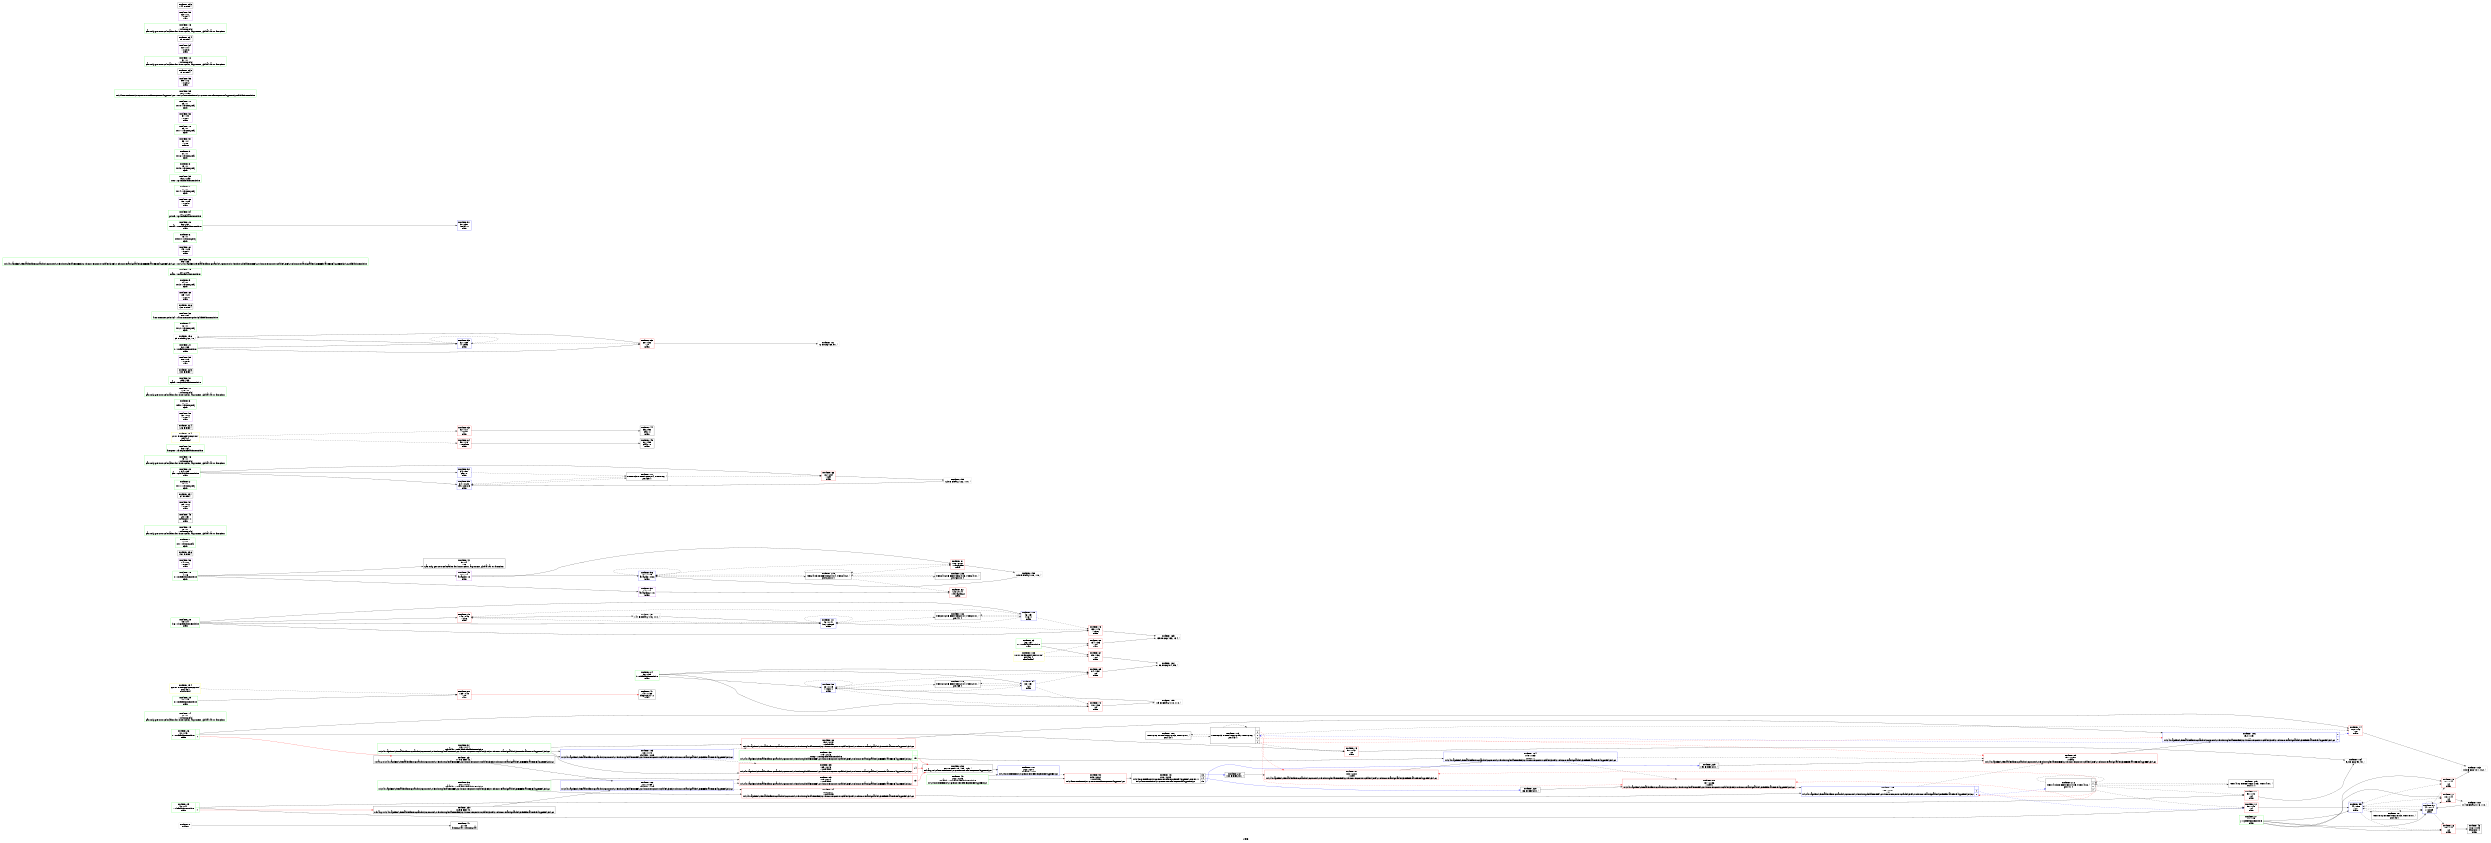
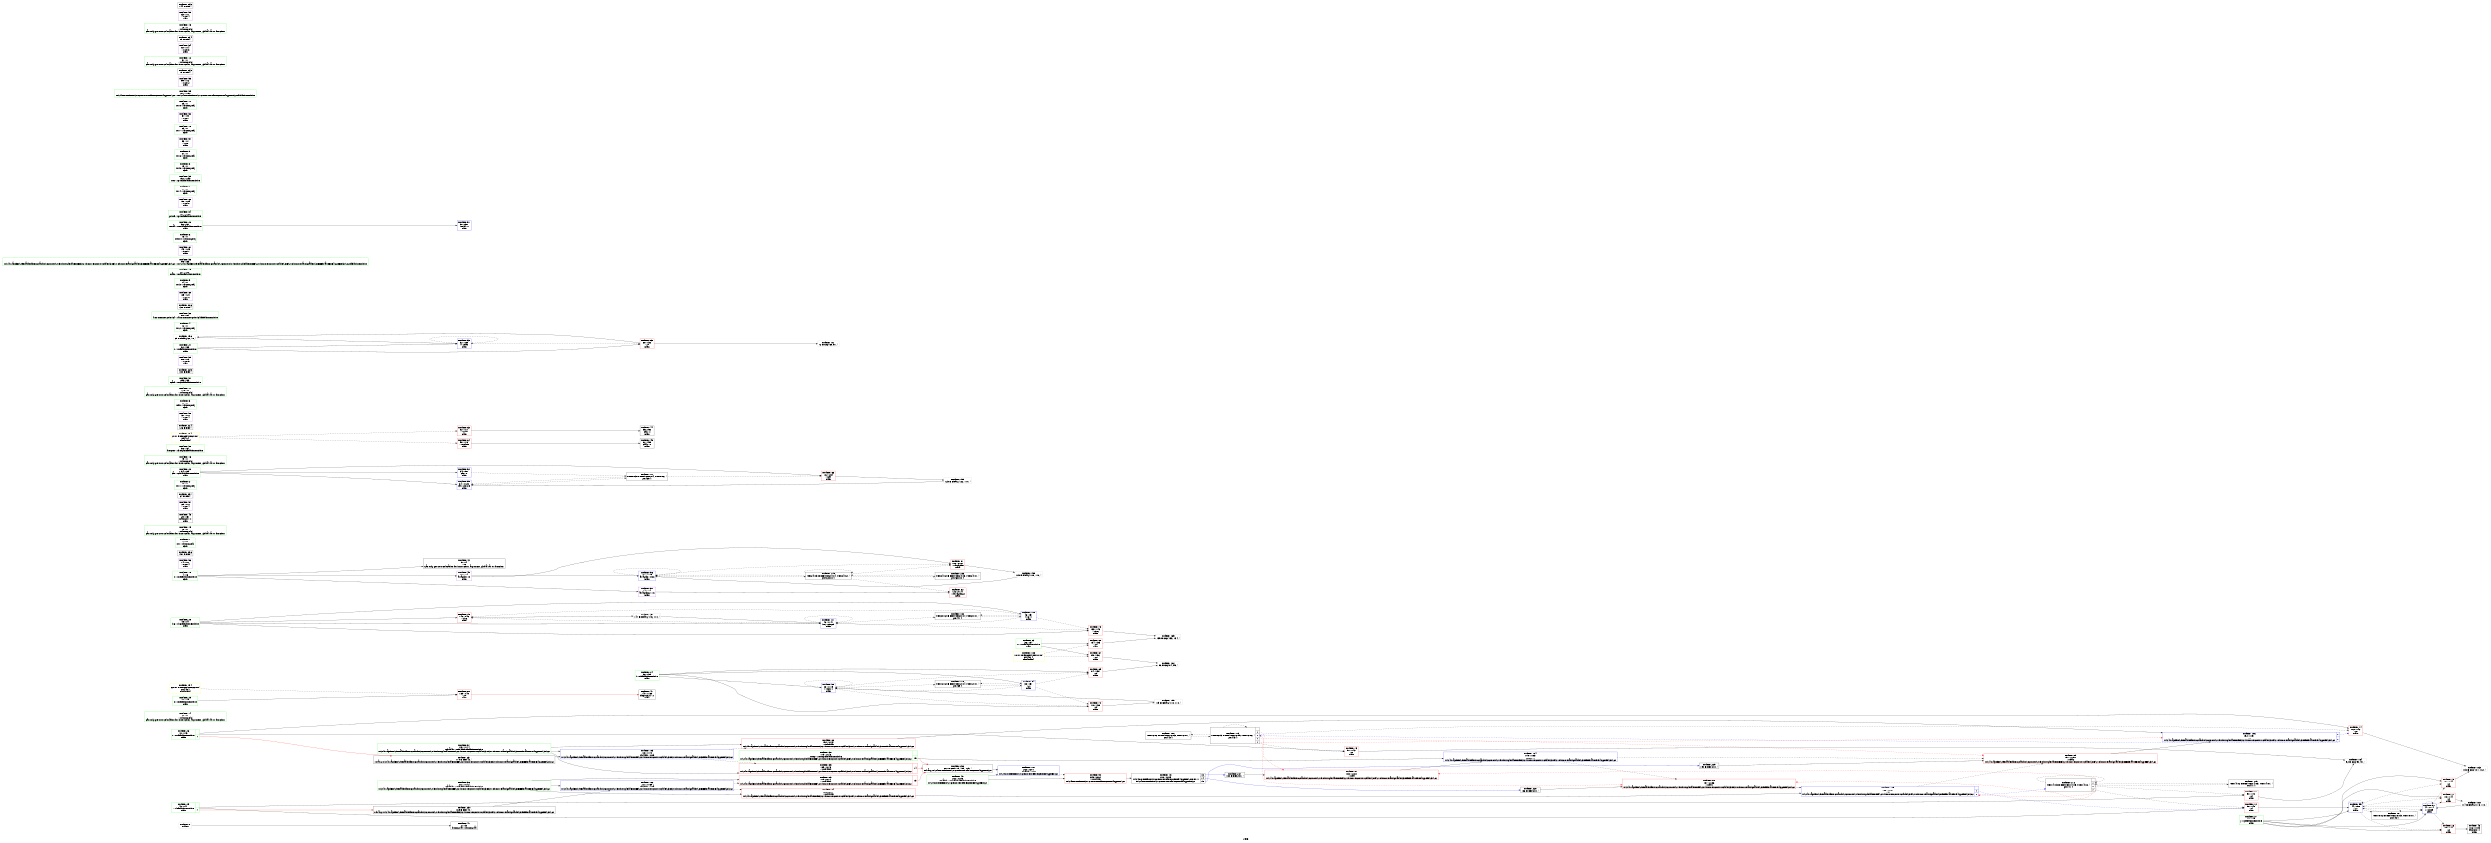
node "NodeID: 51": text "stdout" -> "main"
edge "NodeID: 231" -> "NodeID: 102": now "NodeID: 36" -> "NodeID: 102"
